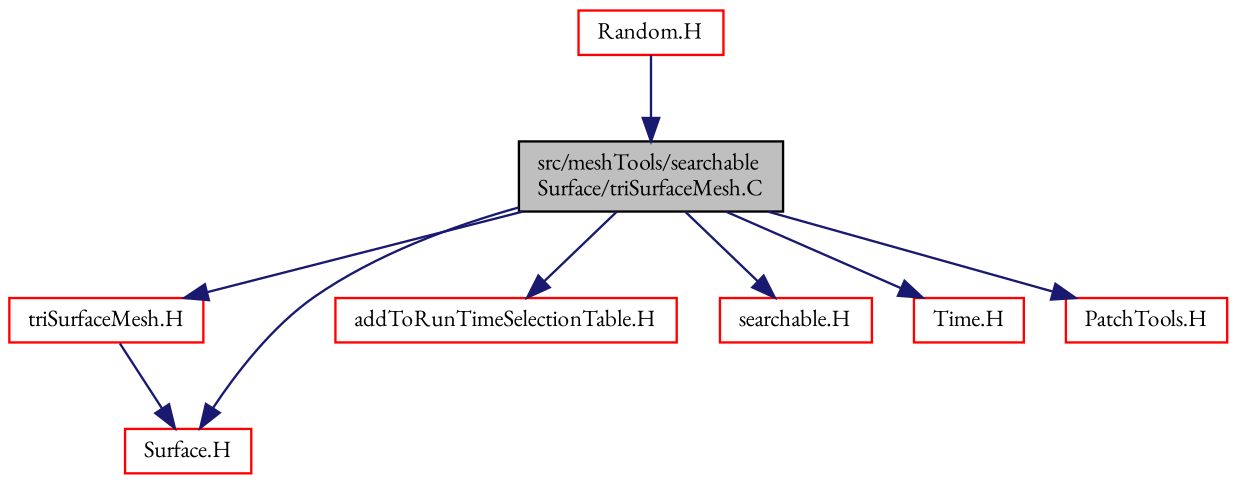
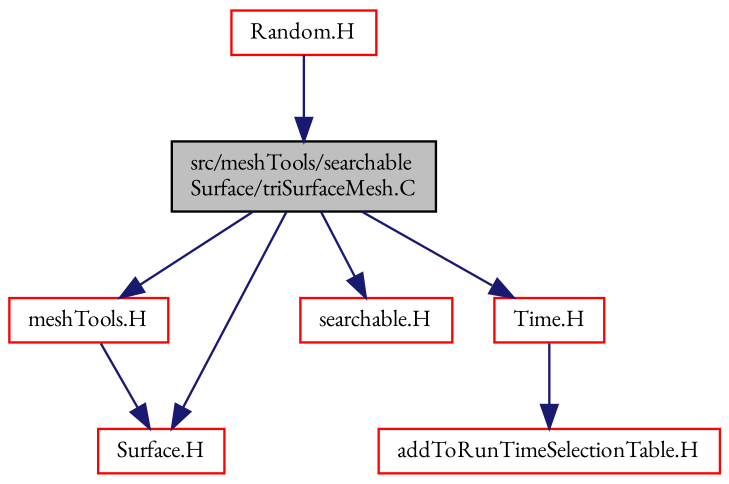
edge "src/meshTools/searchable Surface/triSurfaceMesh.C" -> "addToRunTimeSelectionTable.H": now "Time.H" -> "addToRunTimeSelectionTable.H"
node "triSurfaceMesh.H": label "triSurfaceMesh.H" -> "meshTools.H"
node "PatchTools.H": removed
